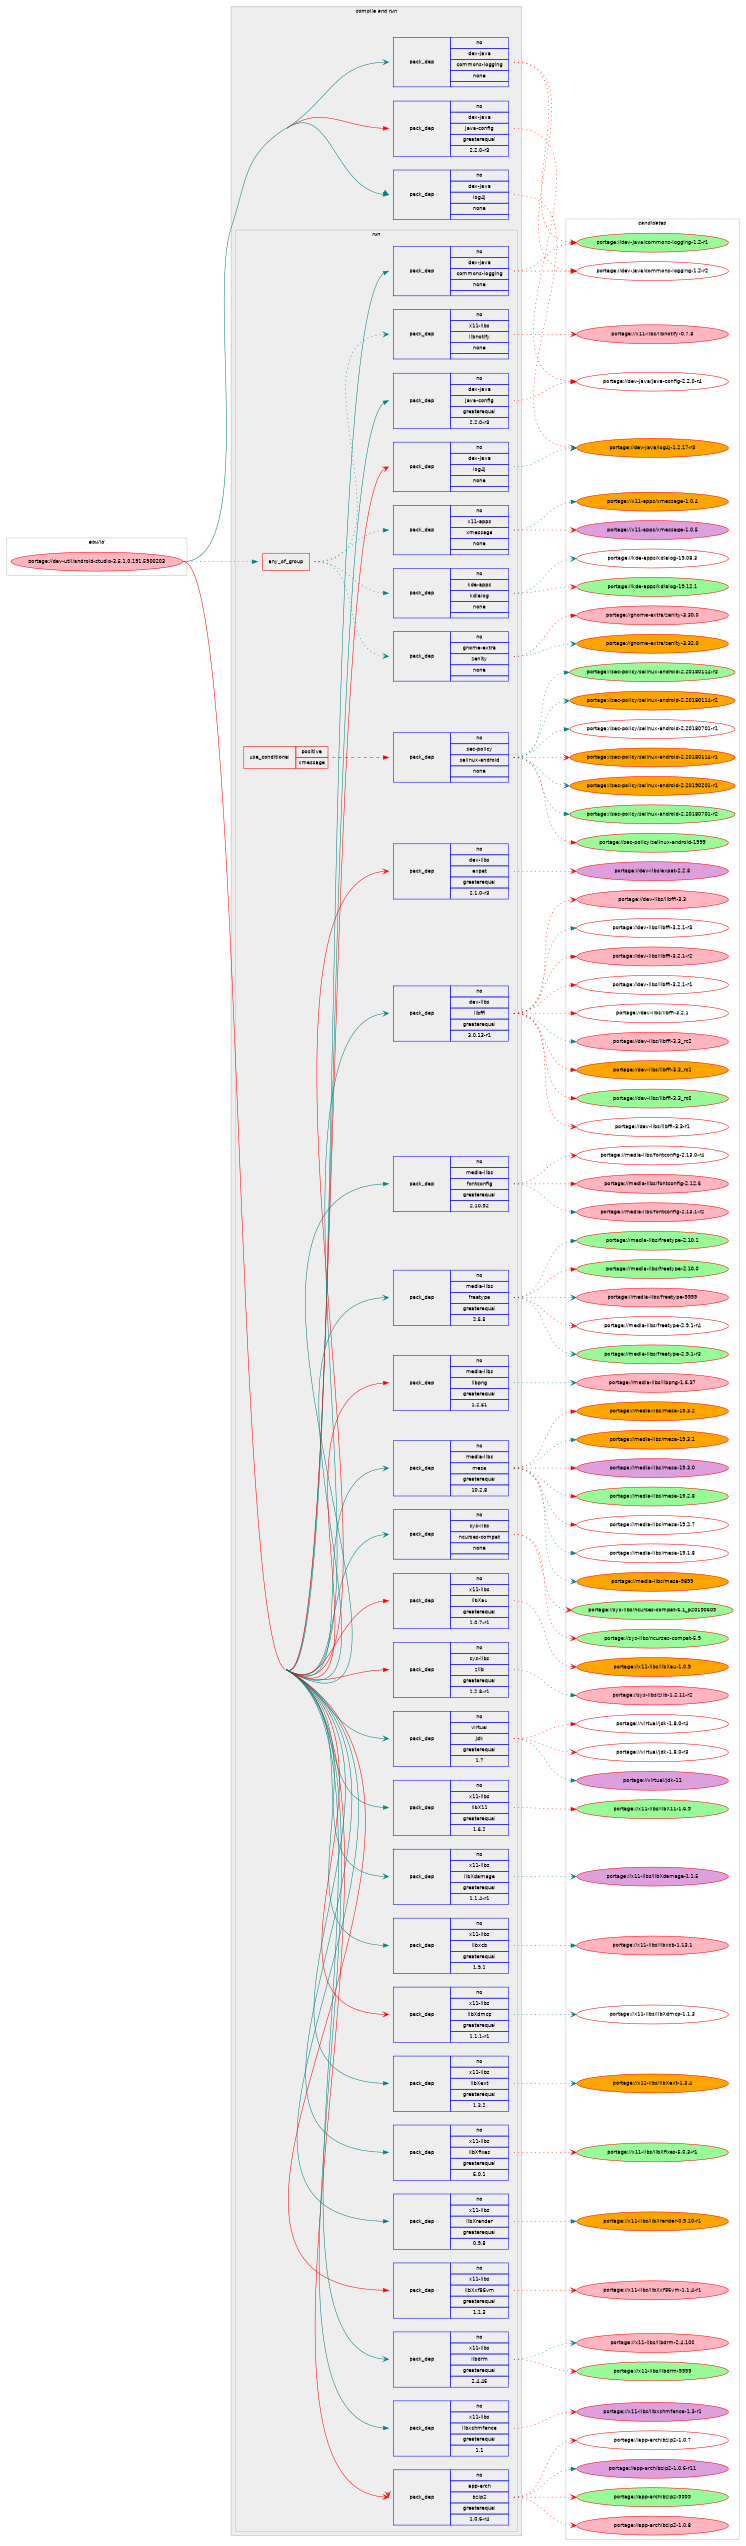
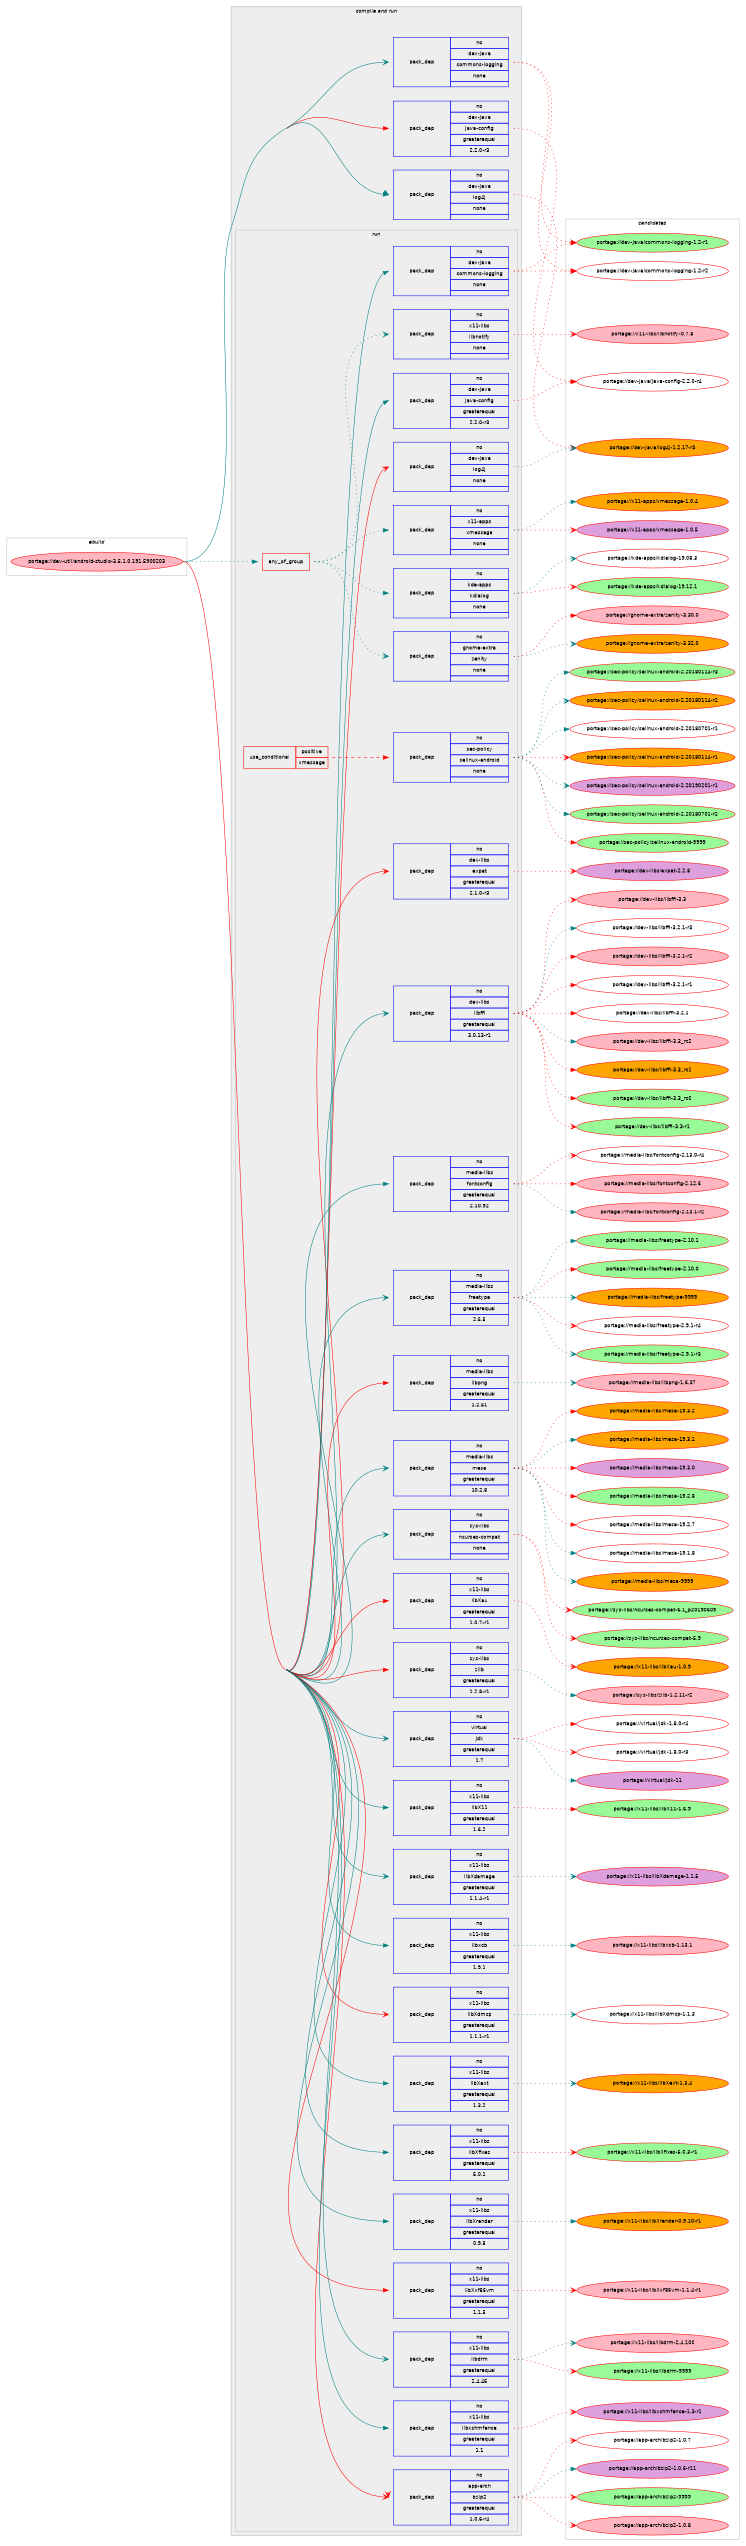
node "portage://sec-policy/selinux-android-2.20190201-r1": fillcolor orange -> plum
node "portage://sec-policy/selinux-android-1999": label "portage://sec-policy/selinux-android-1999" -> "portage://sec-policy/selinux-android-9999"
node "portage://dev-libs/libffi-3.3-r1": fillcolor white -> palegreen
node "portage://media-libs/freetype-9999": fillcolor lightpink -> orange
node "portage://media-libs/mesa-9899": label "portage://media-libs/mesa-9899" -> "portage://media-libs/mesa-9999"
